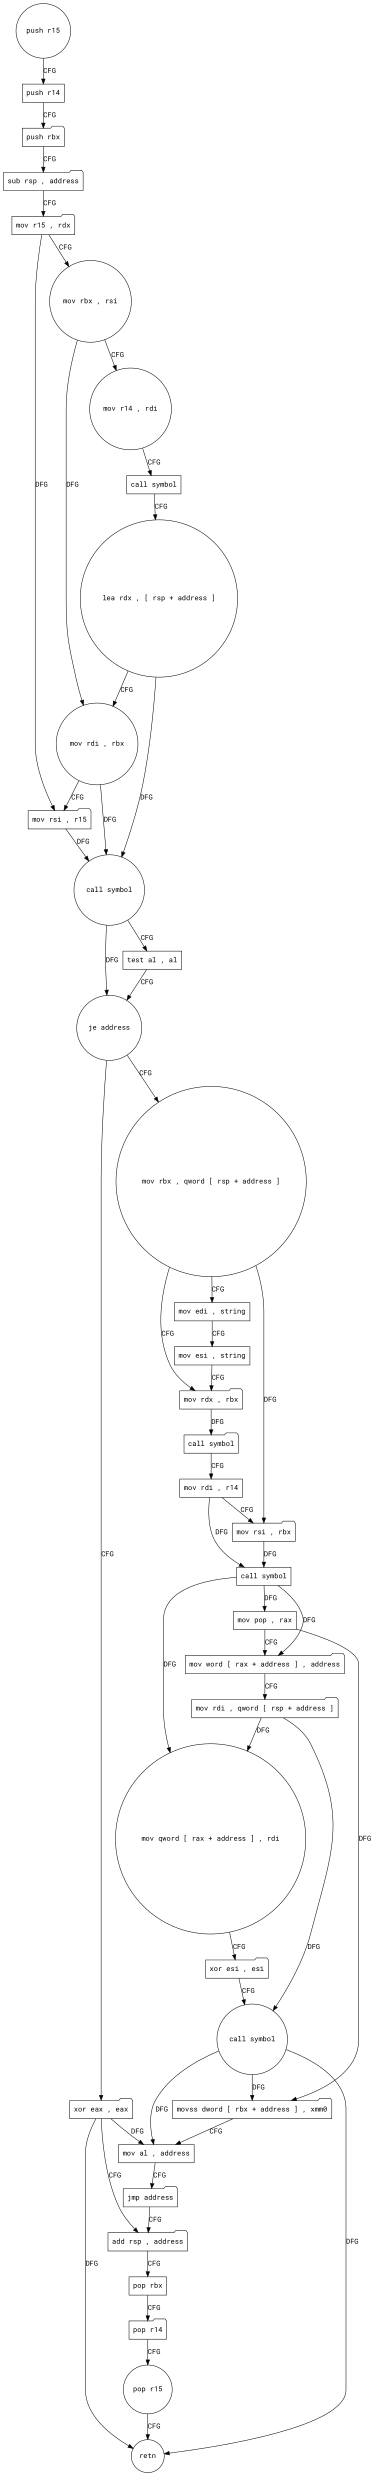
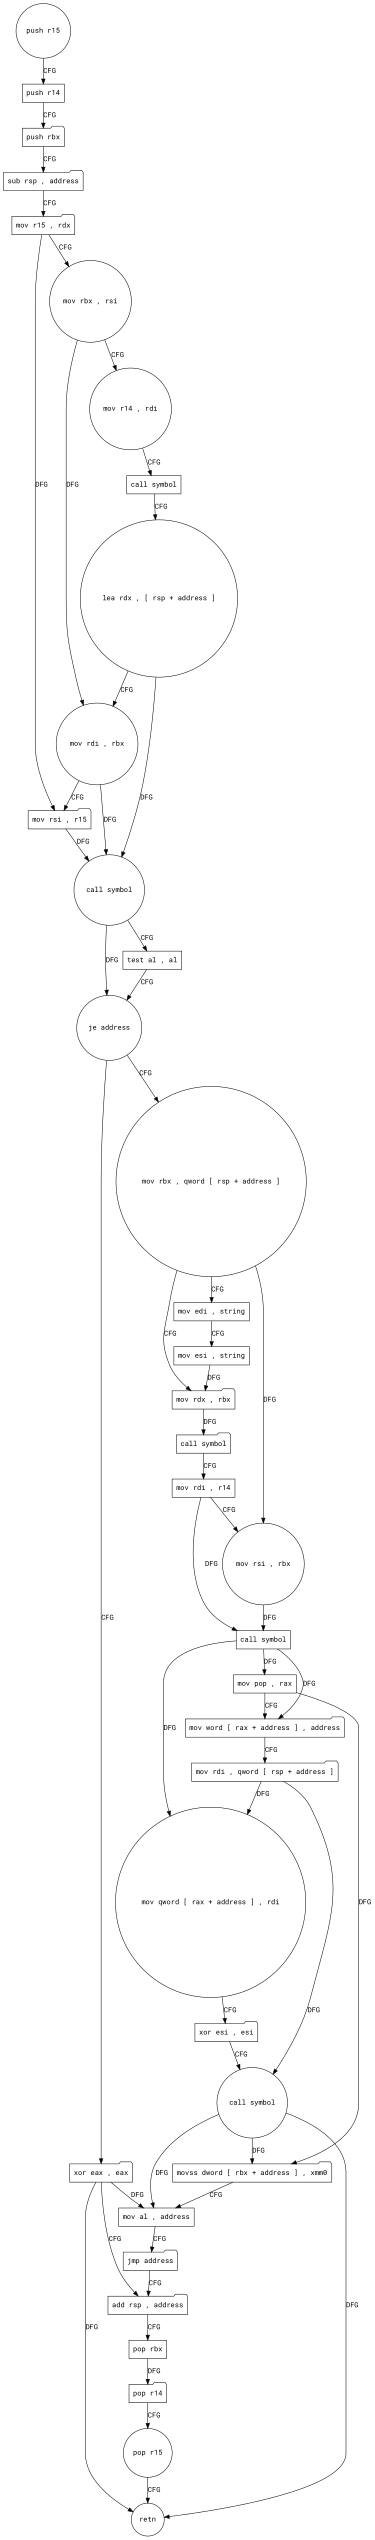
edge "mov esi , string" -> "mov rdx , rbx": label "CFG" -> "DFG"
node "mov rsi , rbx": shape folder -> circle
edge "pop rbx" -> "pop r14": label "CFG" -> "DFG"
